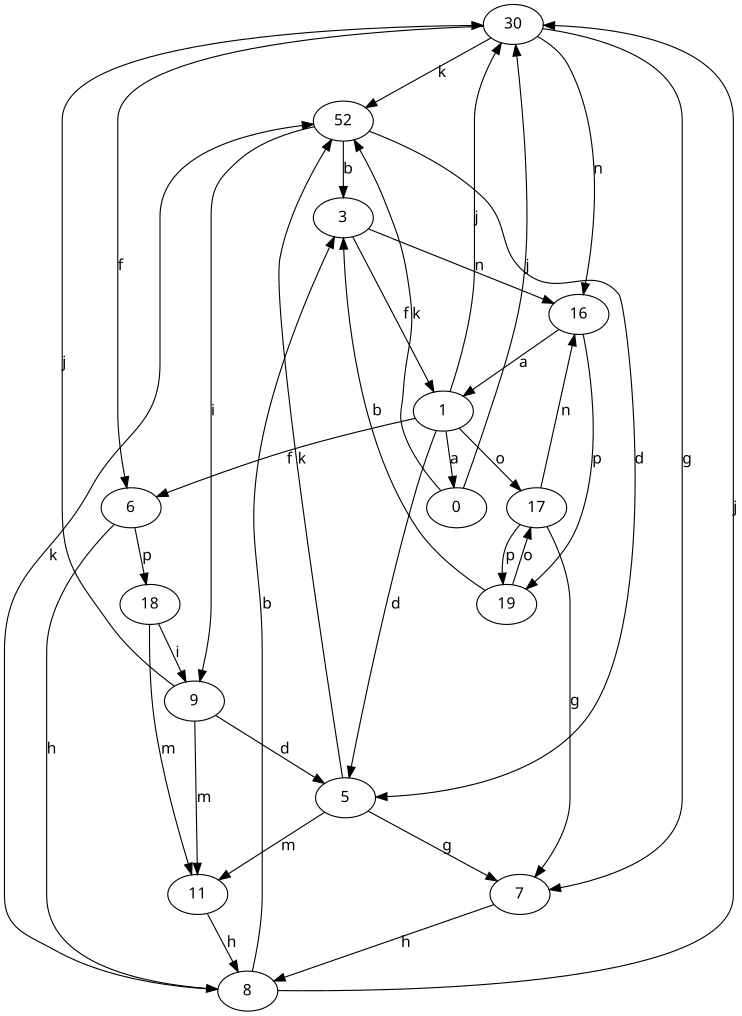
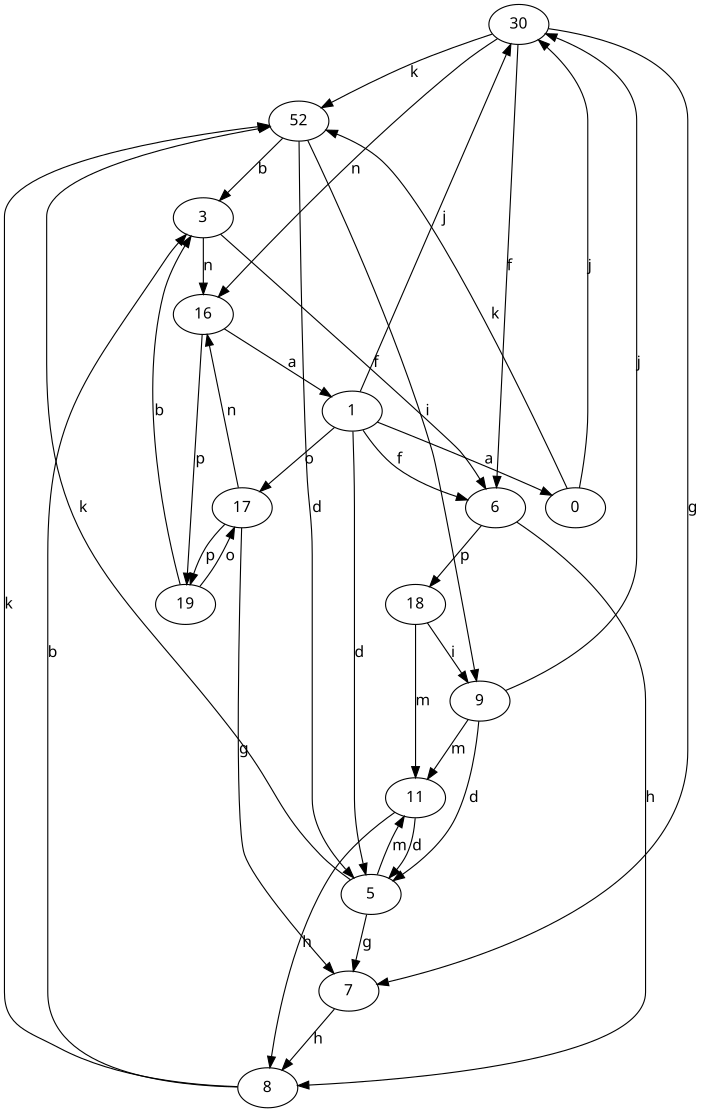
edge "3" -> "1": now "3" -> "6"
edge "8" -> "30": removed, label "j"
edge "11" -> "5": added, label "d"
